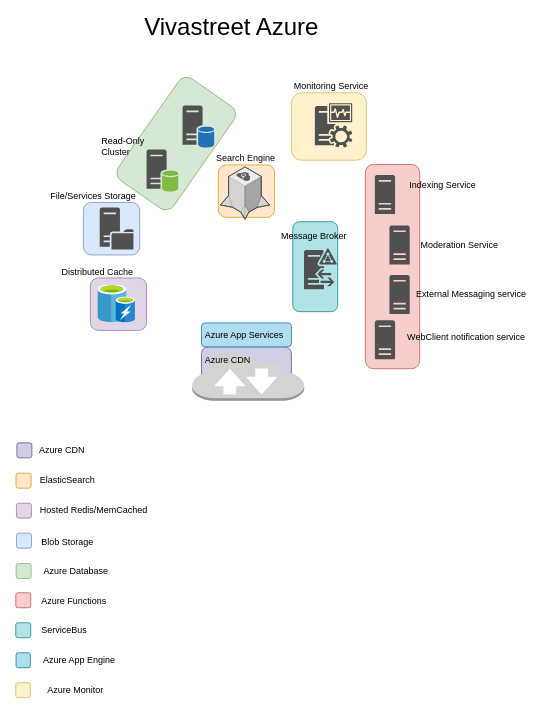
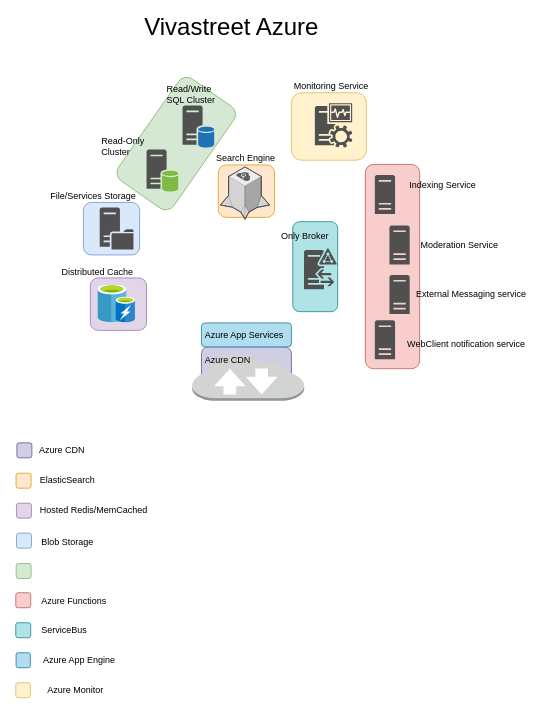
node "Read/Write SQL Cluster": added
node "Message Broker": label "Message Broker" -> "Only Broker"
node "WebClient notification service": moved (470, 337) -> (470, 344)
node "Azure Database": removed
